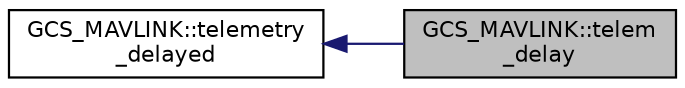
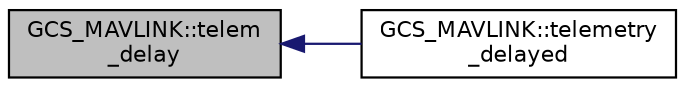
edge "GCS_MAVLINK::telem _delay" -> "GCS_MAVLINK::telemetry _delayed": reversed
